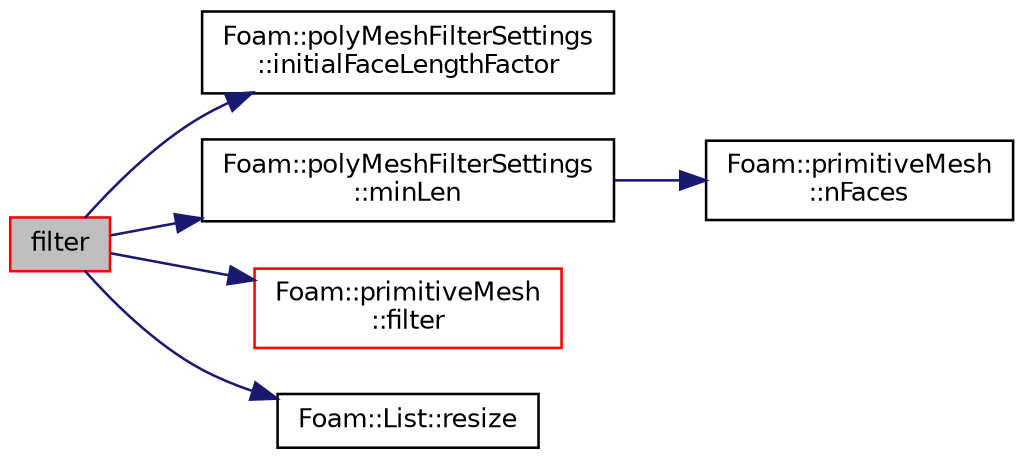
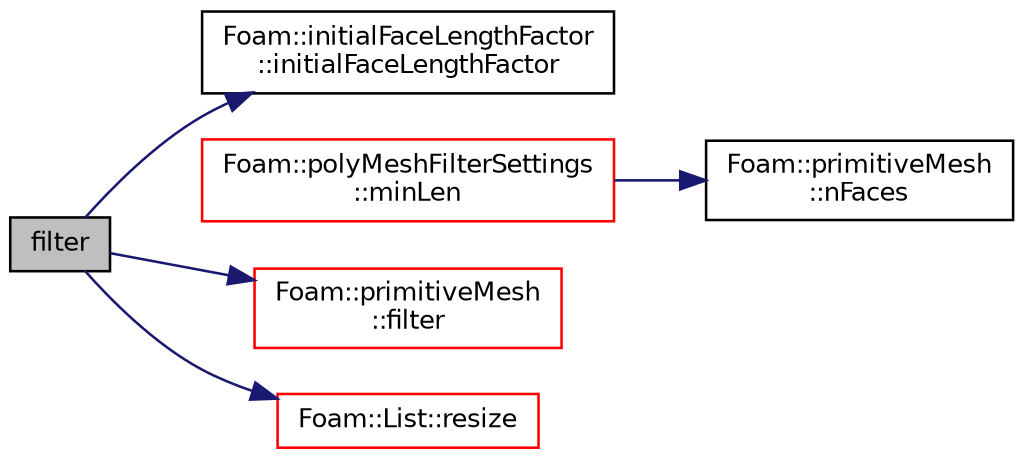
node "Foam::polyMeshFilterSettings ::initialFaceLengthFactor": label "Foam::polyMeshFilterSettings ::initialFaceLengthFactor" -> "Foam::initialFaceLengthFactor ::initialFaceLengthFactor"
node "Foam::polyMeshFilterSettings ::minLen": color black -> red
edge "filter" -> "Foam::polyMeshFilterSettings ::minLen": removed
node "filter": color red -> black
node "Foam::List::resize": color black -> red
